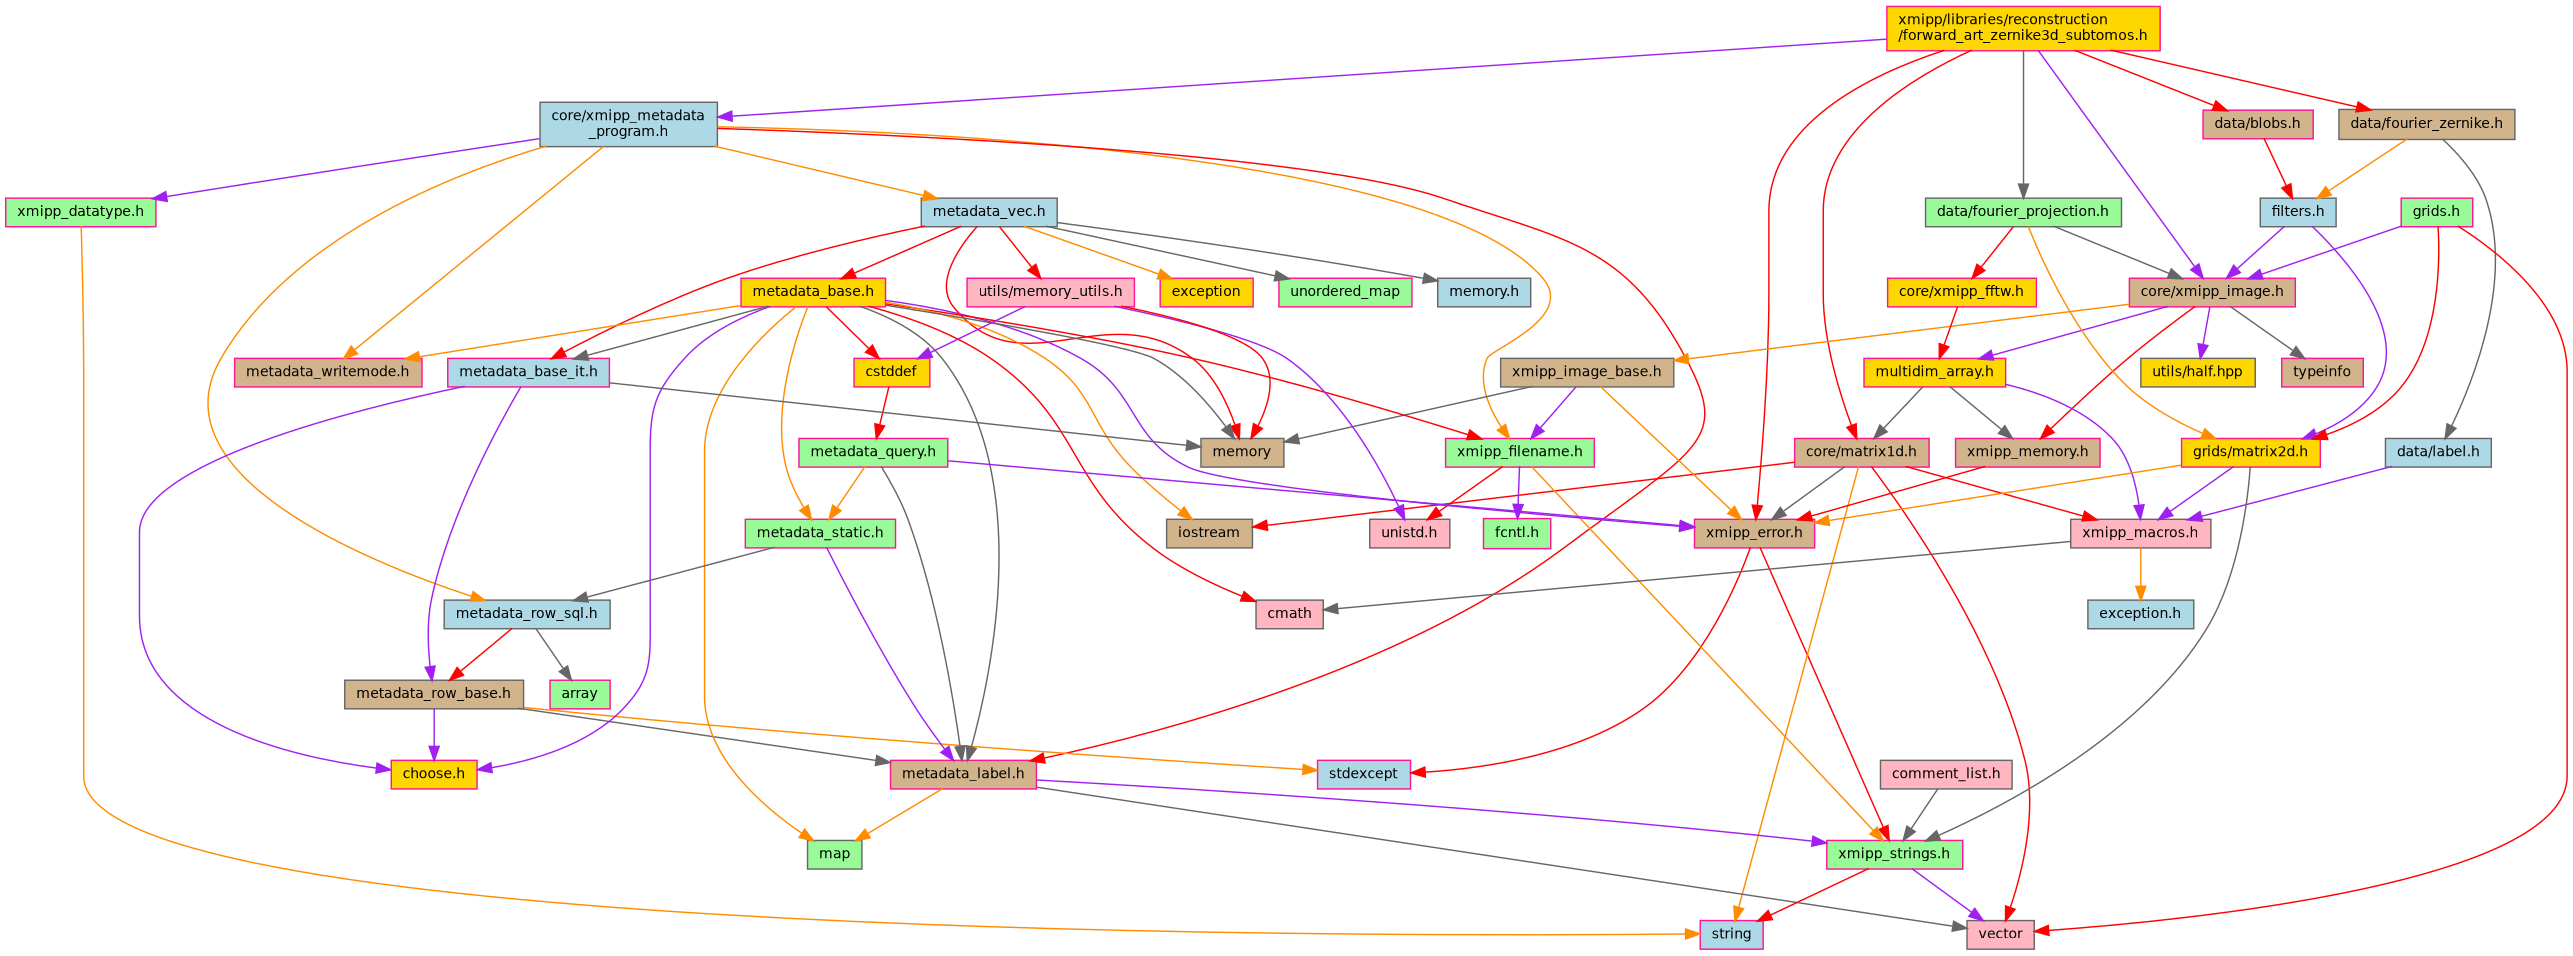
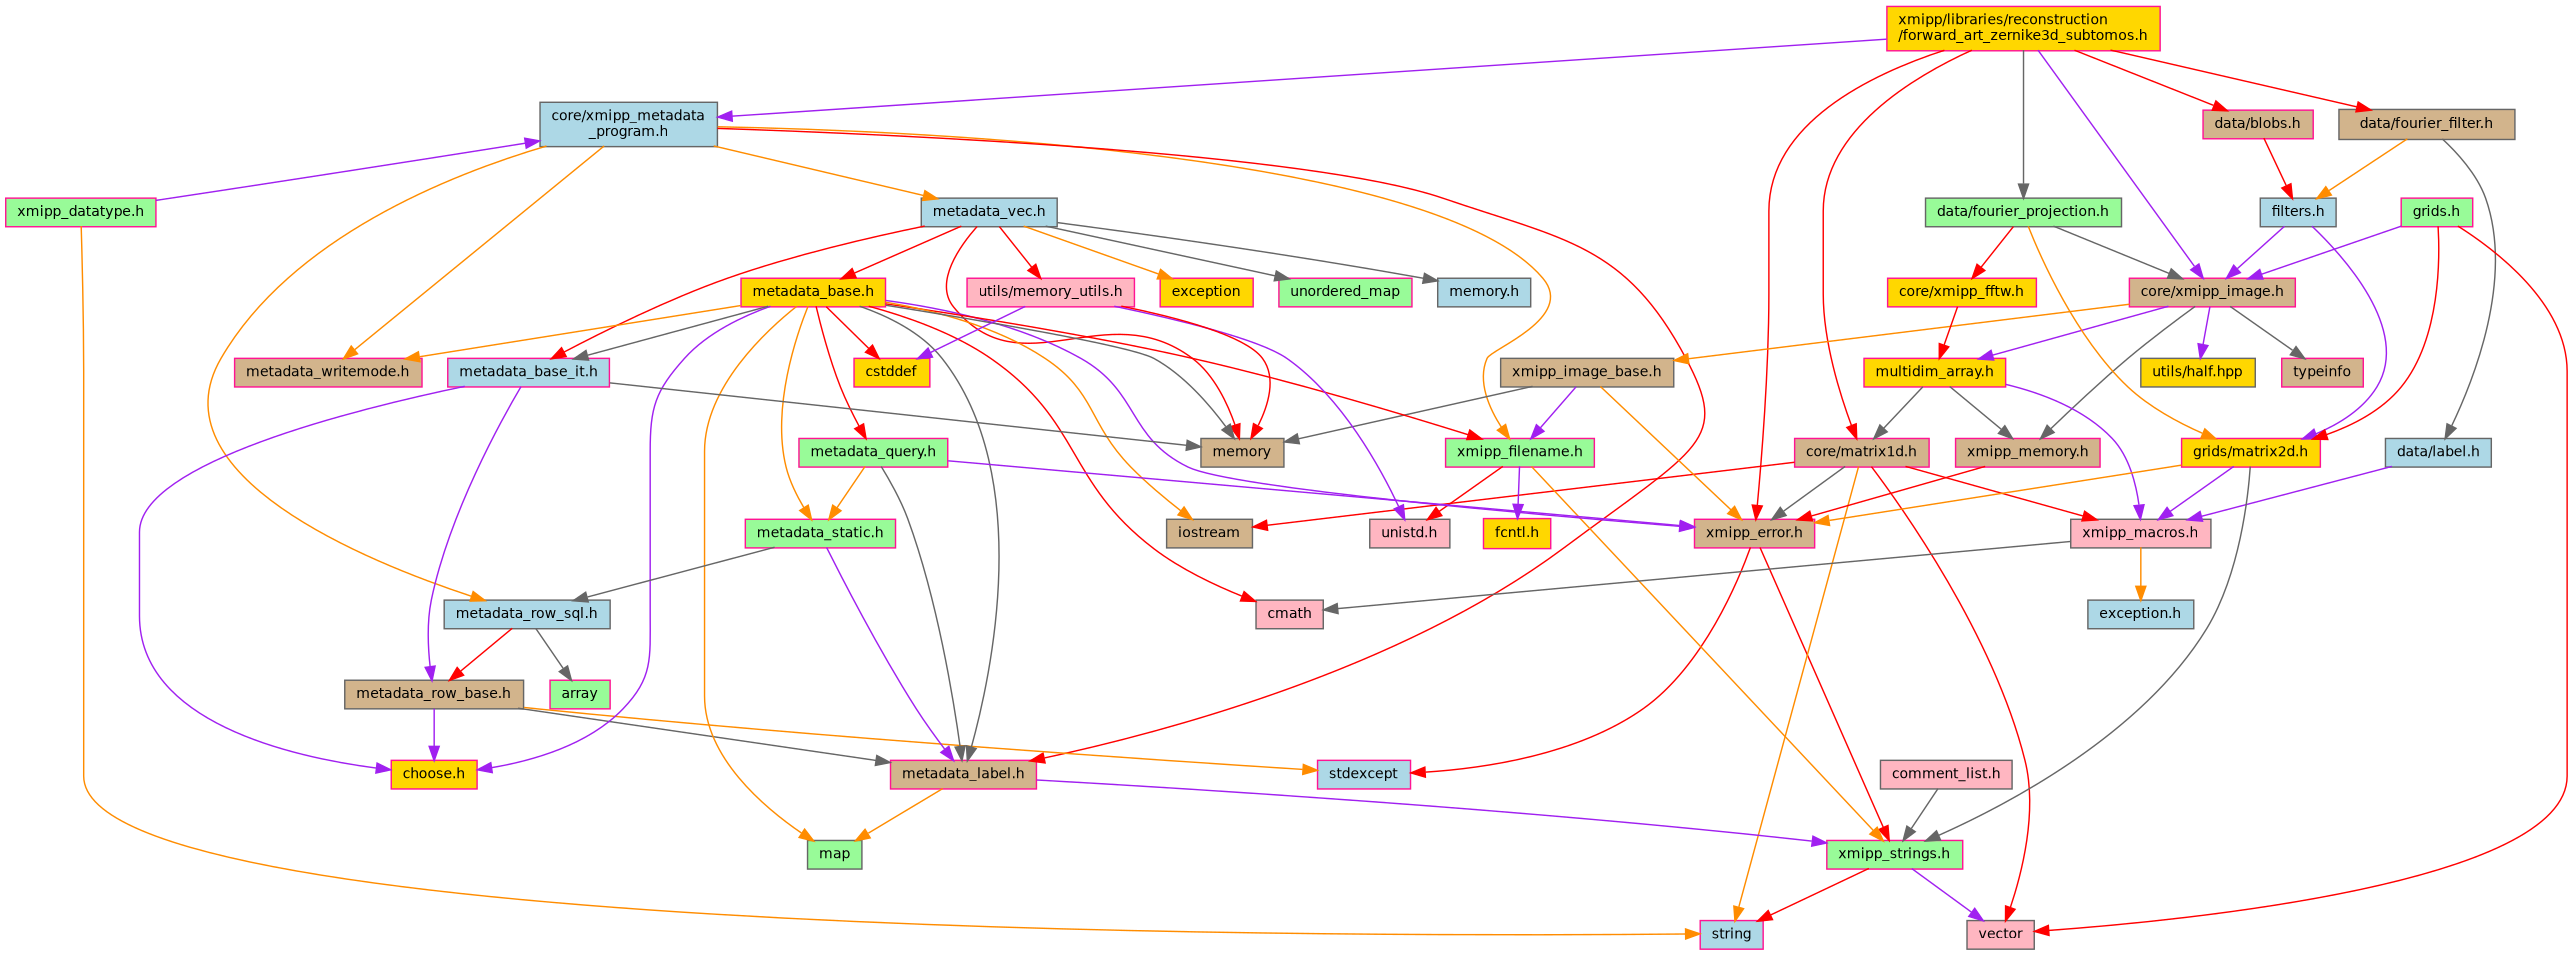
node "data/fourier_zernike.h": label "data/fourier_zernike.h" -> "data/fourier_filter.h"
edge "core/xmipp_metadata _program.h" -> "xmipp_datatype.h": reversed
edge "core/xmipp_image.h" -> "xmipp_memory.h": color red -> gray40
edge "cstddef" -> "metadata_query.h": now "metadata_base.h" -> "metadata_query.h"
node "fcntl.h": fillcolor palegreen -> gold
edge "metadata_label.h" -> "vector": removed
